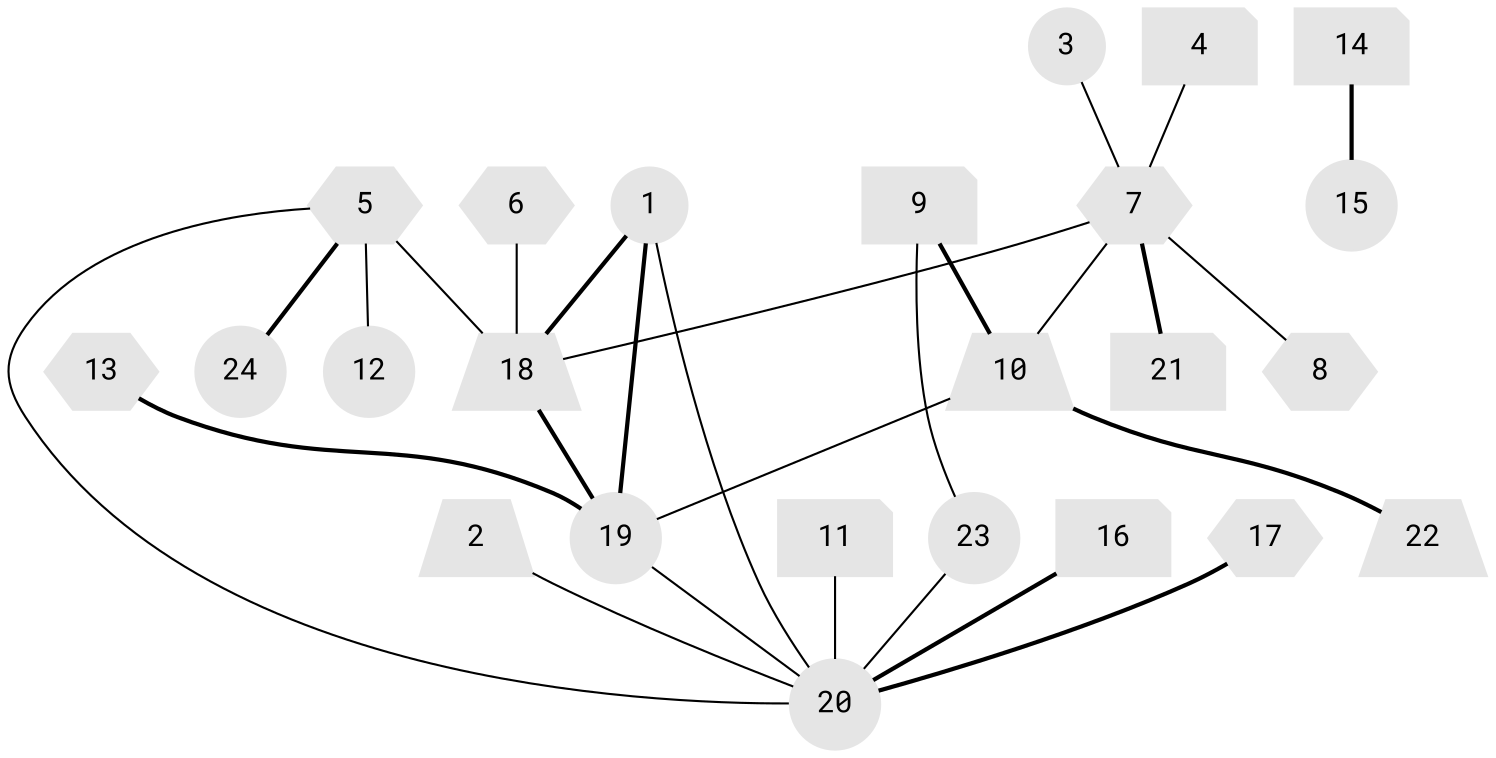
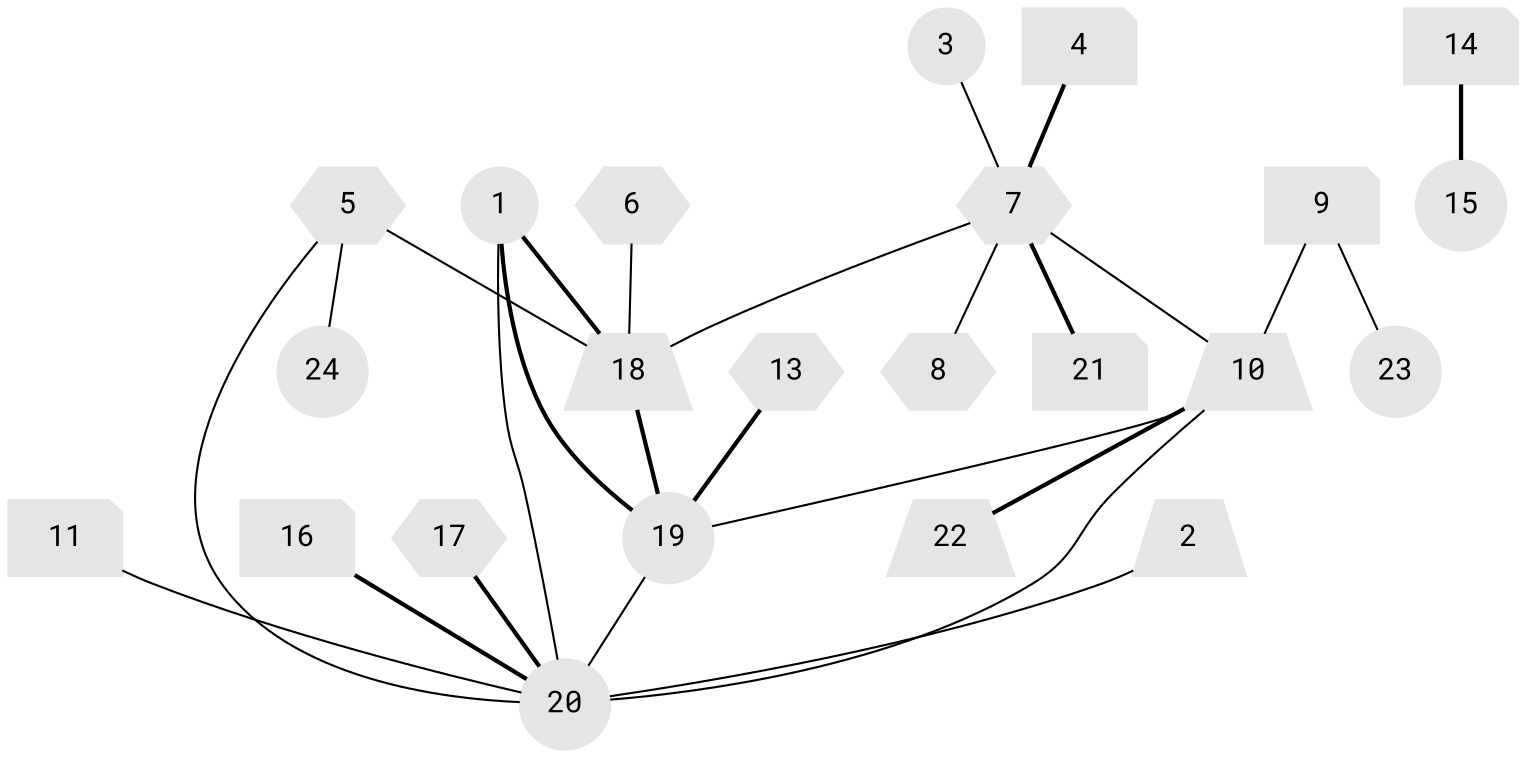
edge "4" -- "7": style solid -> bold
edge "5" -- "24": style bold -> solid
edge "9" -- "10": style bold -> solid
node "12": removed
edge "23" -- "20": now "10" -- "20"
